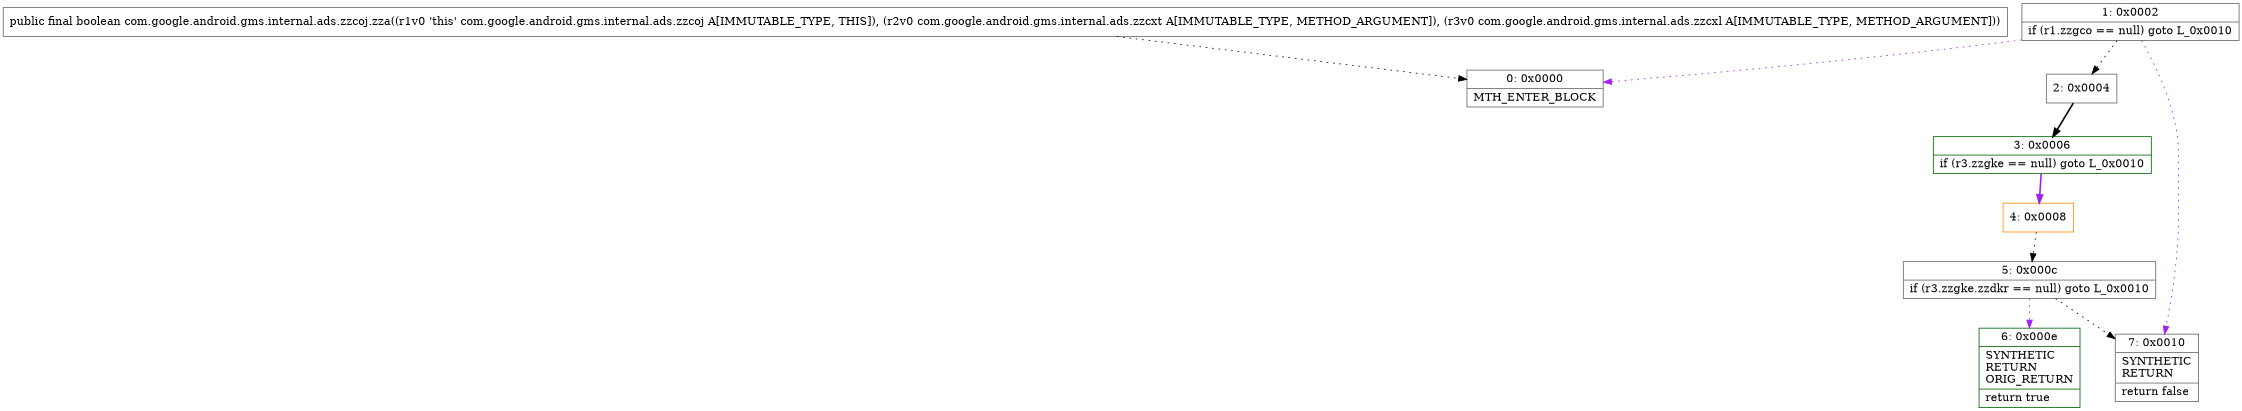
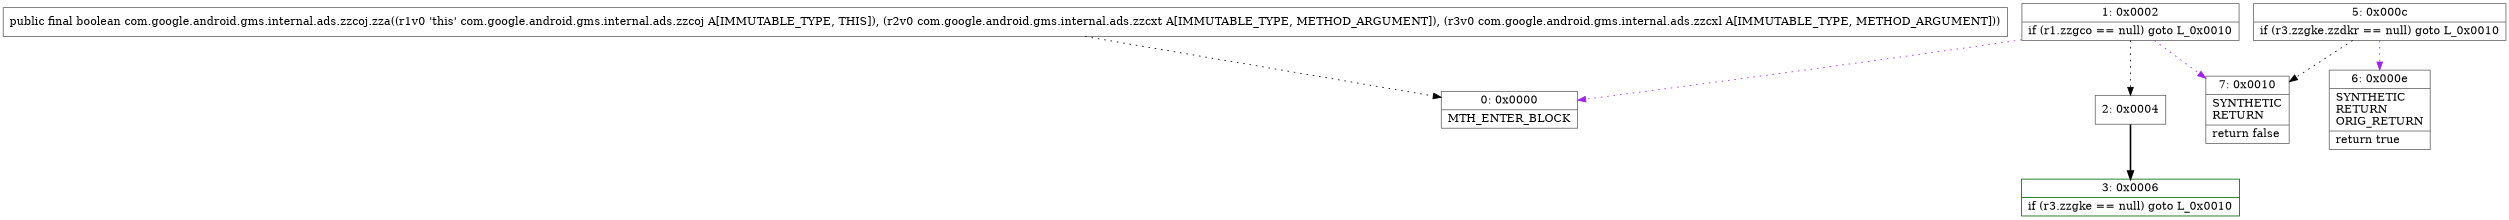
node "4: 0x0008": removed
node "6: 0x000e": color darkgreen -> gray40
